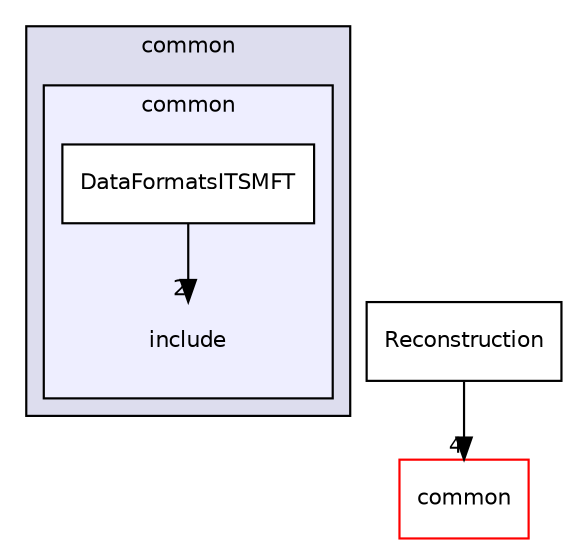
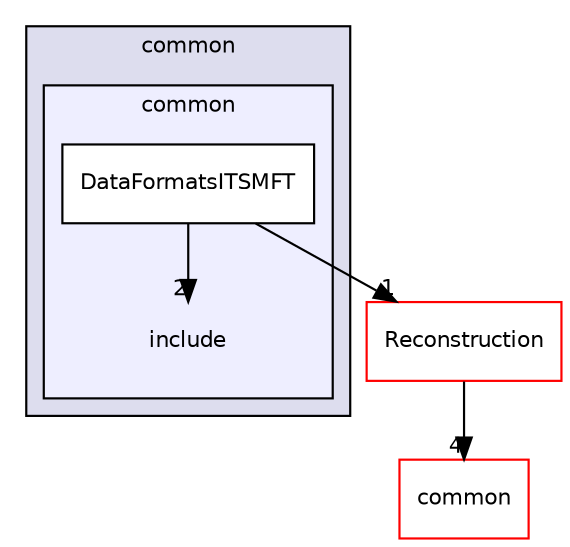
edge "DataFormatsITSMFT" -> "Reconstruction": added
node "Reconstruction": color black -> red
